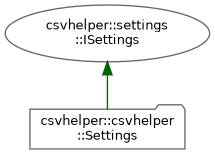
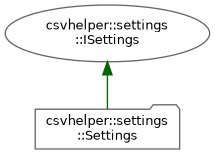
node "csvhelper::csvhelper ::Settings": label "csvhelper::csvhelper ::Settings" -> "csvhelper::settings ::Settings"
